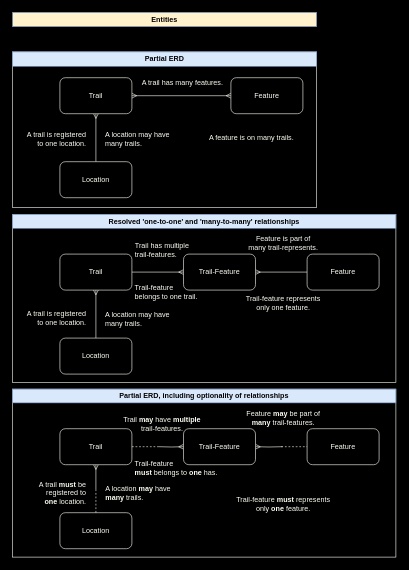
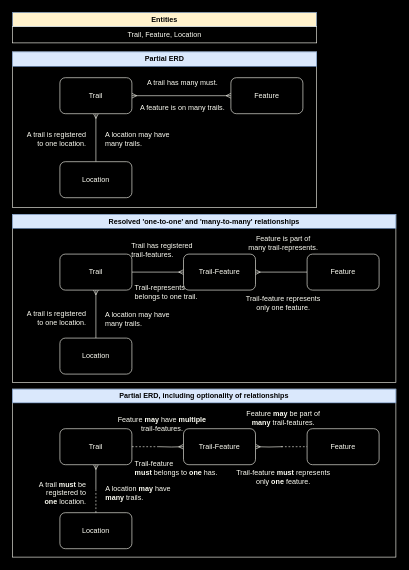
node "Trail, Feature, Location": added
node "A trail has many features.": label "A trail has many features." -> "A trail has many must."
node "A feature is on many trails.": moved (251, 138) -> (182, 108)
node "Trail has multiple trail-features.": label "Trail has multiple trail-features." -> "Trail has registered trail-features."
node "Trail-feature belongs to one trail.": label "Trail-feature belongs to one trail." -> "Trail-represents belongs to one trail."
node "Trail may have multiple trail-features.": label "Trail may have multiple trail-features." -> "Feature may have multiple trail-features."
node "Trail-feature must represents only one feature.": moved (283, 504) -> (283, 477)
